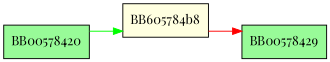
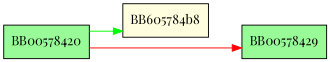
edge "BB605784b8" -> "BB00578429": now "BB00578420" -> "BB00578429"
